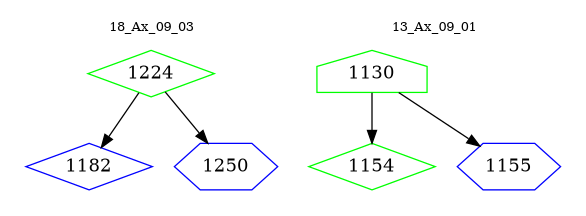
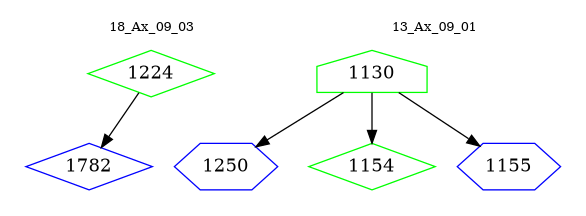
edge "1224" -> "1250": now "1130" -> "1250"
node "1182": label "1182" -> "1782"
